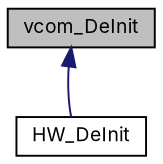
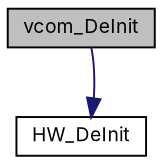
edge "HW_DeInit" -> "vcom_DeInit": reversed
